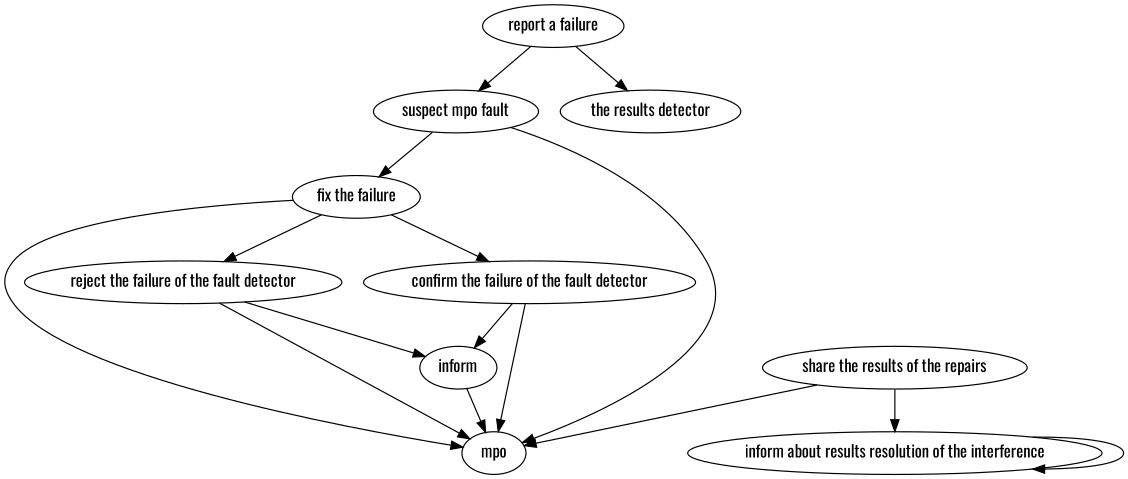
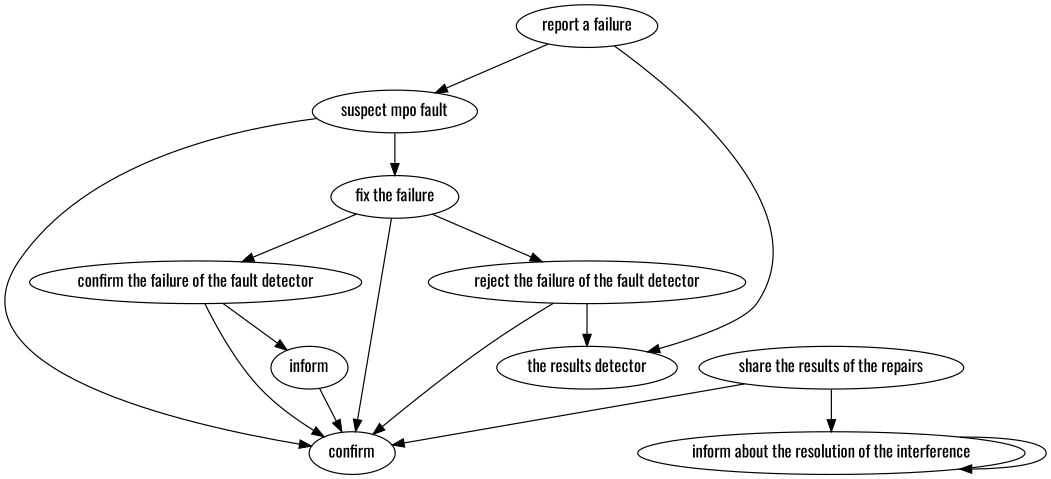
edge "reject the failure of the fault detector" -> "inform": now "reject the failure of the fault detector" -> "the results detector"
node "mpo": label "mpo" -> "confirm"
node "inform about results resolution of the interference": label "inform about results resolution of the interference" -> "inform about the resolution of the interference"
